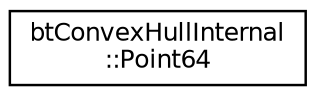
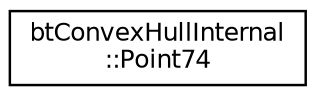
node "btConvexHullInternal ::Point64": label "btConvexHullInternal ::Point64" -> "btConvexHullInternal ::Point74"
